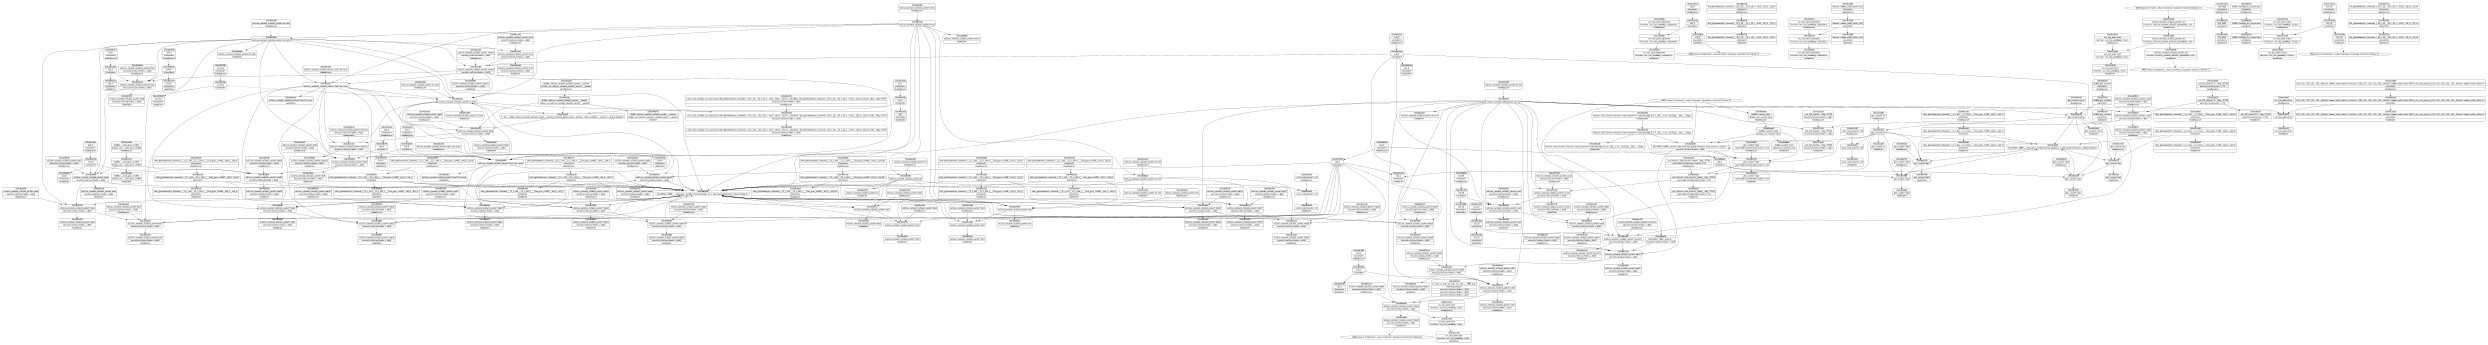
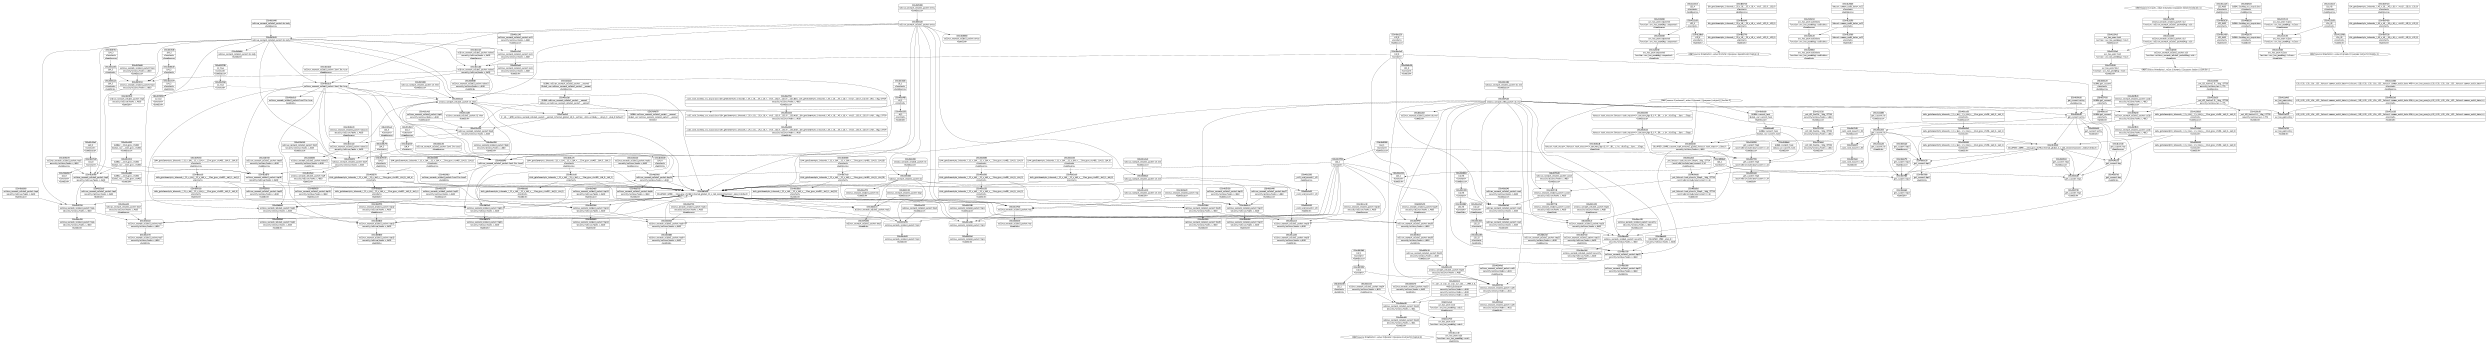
node "CE0x410d570": text "selinux_secmark_mediator_packet:tmp10" -> "selinux_secmark_relabel_packet:tmp10"
node "CE0x40ddf00": removed
edge "CE0x40f7d20" -> "CE0x40f1260": now "CE0x40f7d20" -> "CE0x40ee1c0"
